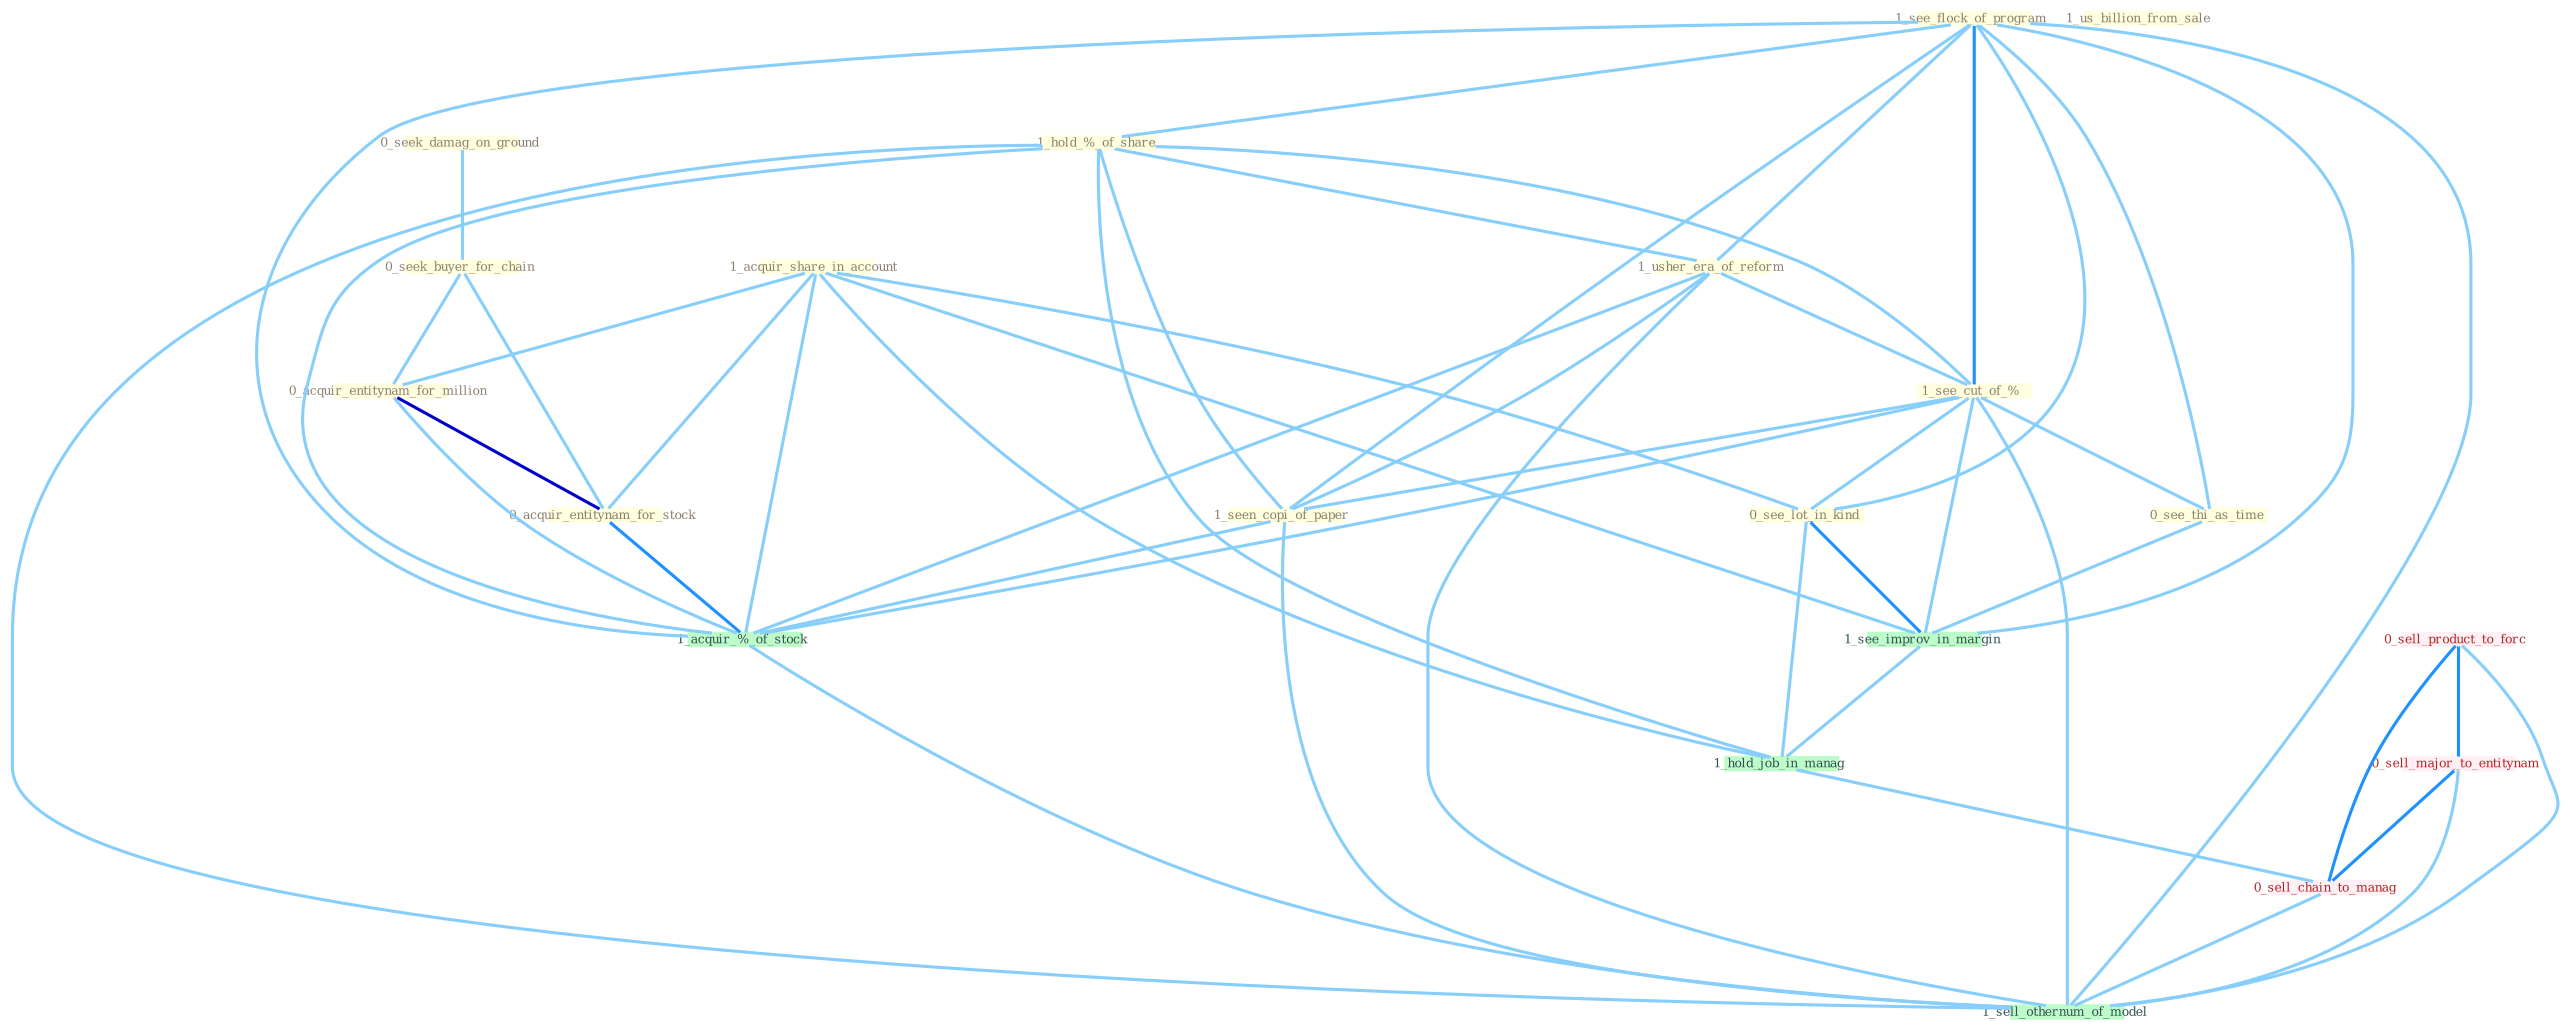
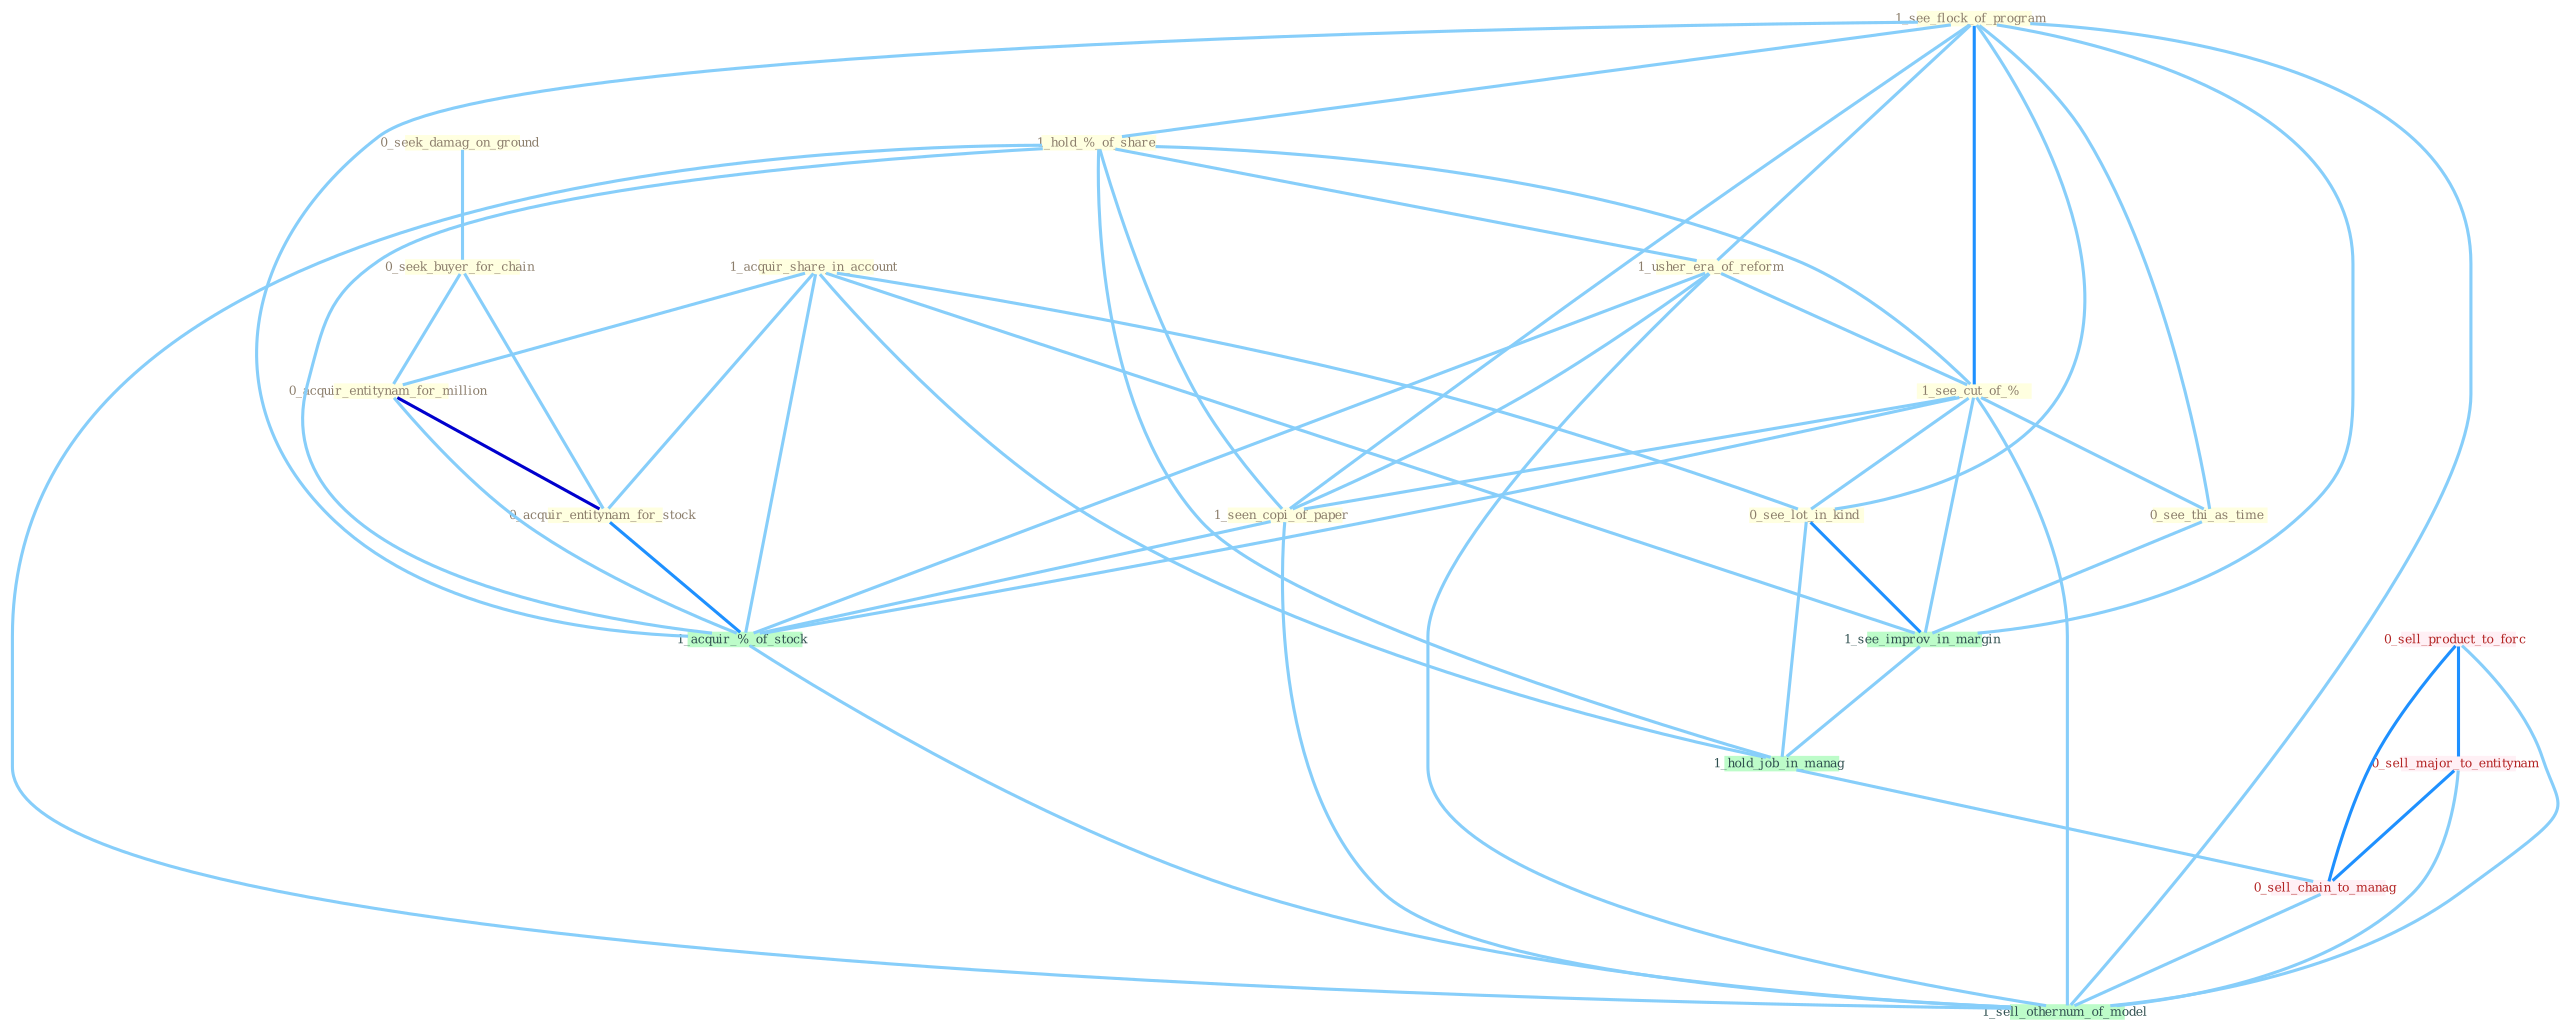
node "1_us_billion_from_sale": removed
